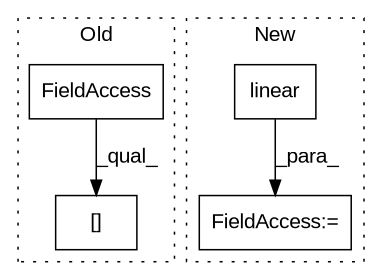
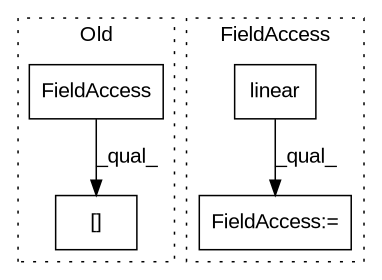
cluster "New": label "New" -> "FieldAccess"
edge "linear" -> "FieldAccess:=": label "_para_" -> "_qual_"
